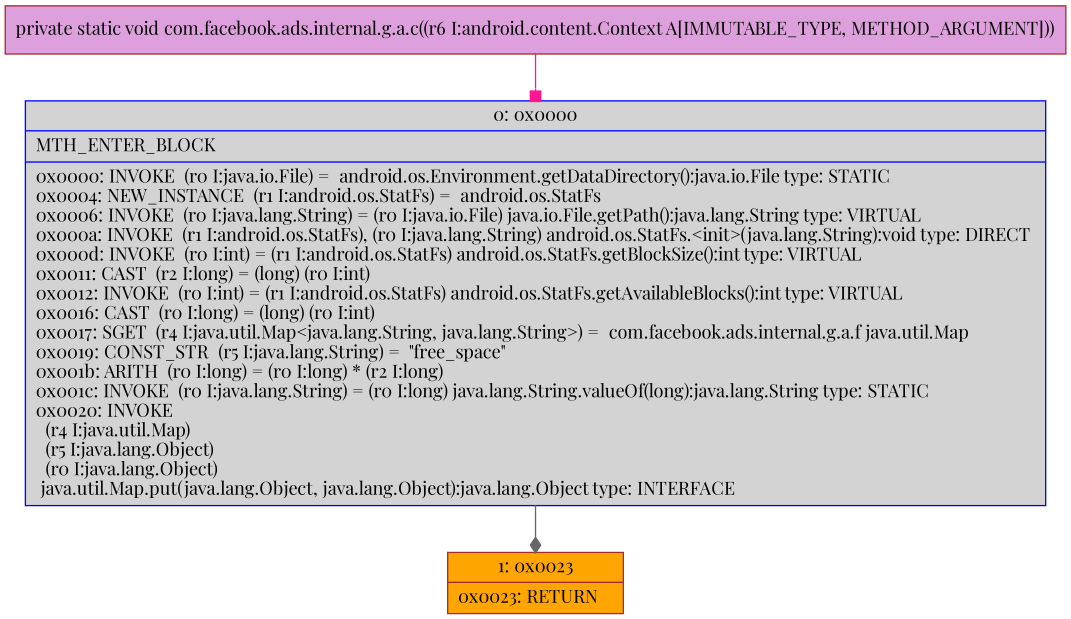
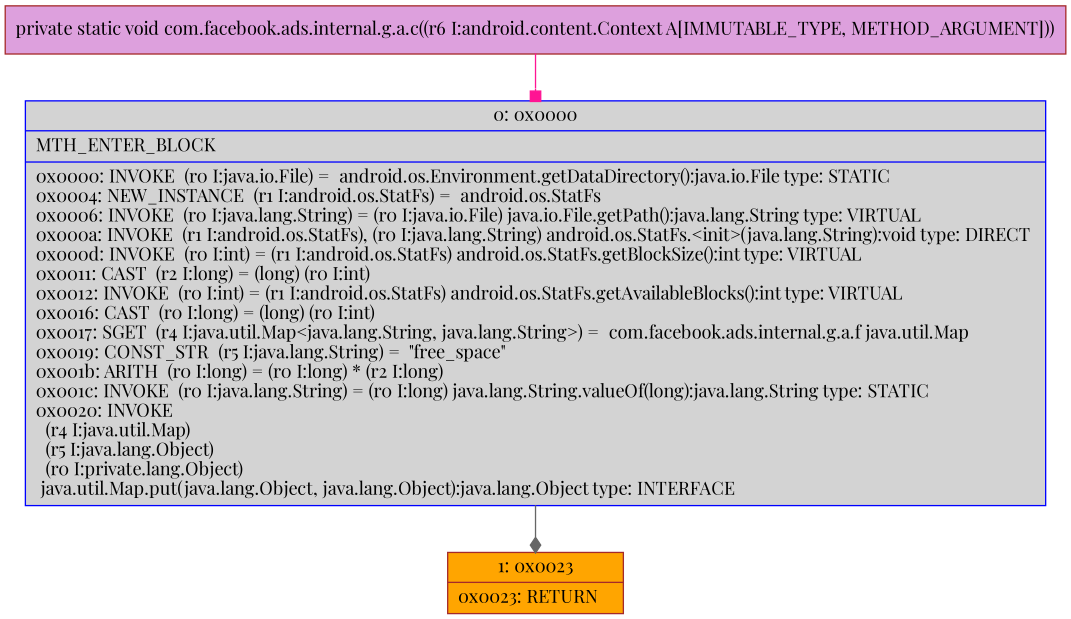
node "0: 0x0000": text "(r0 I:java.lang.Object)" -> "(r0 I:private.lang.Object)"
